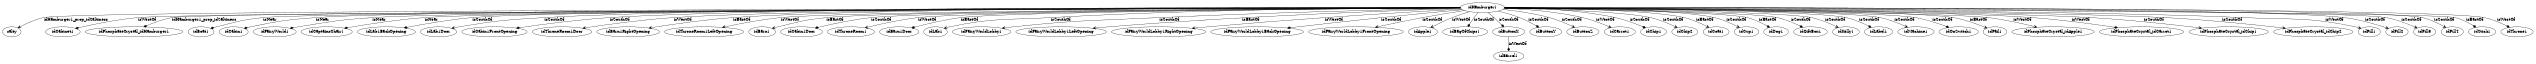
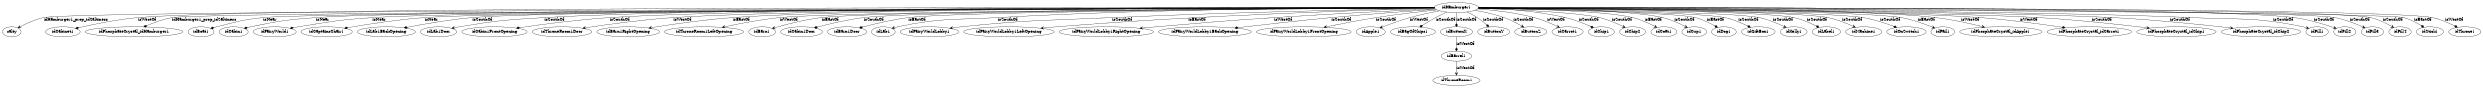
edge "idHamburger1" -> "idThroneRoom1": now "idBarrel1" -> "idThroneRoom1"
edge "idHamburger1" -> "idPill1": label "isWestOf" -> "isSouthOf"
